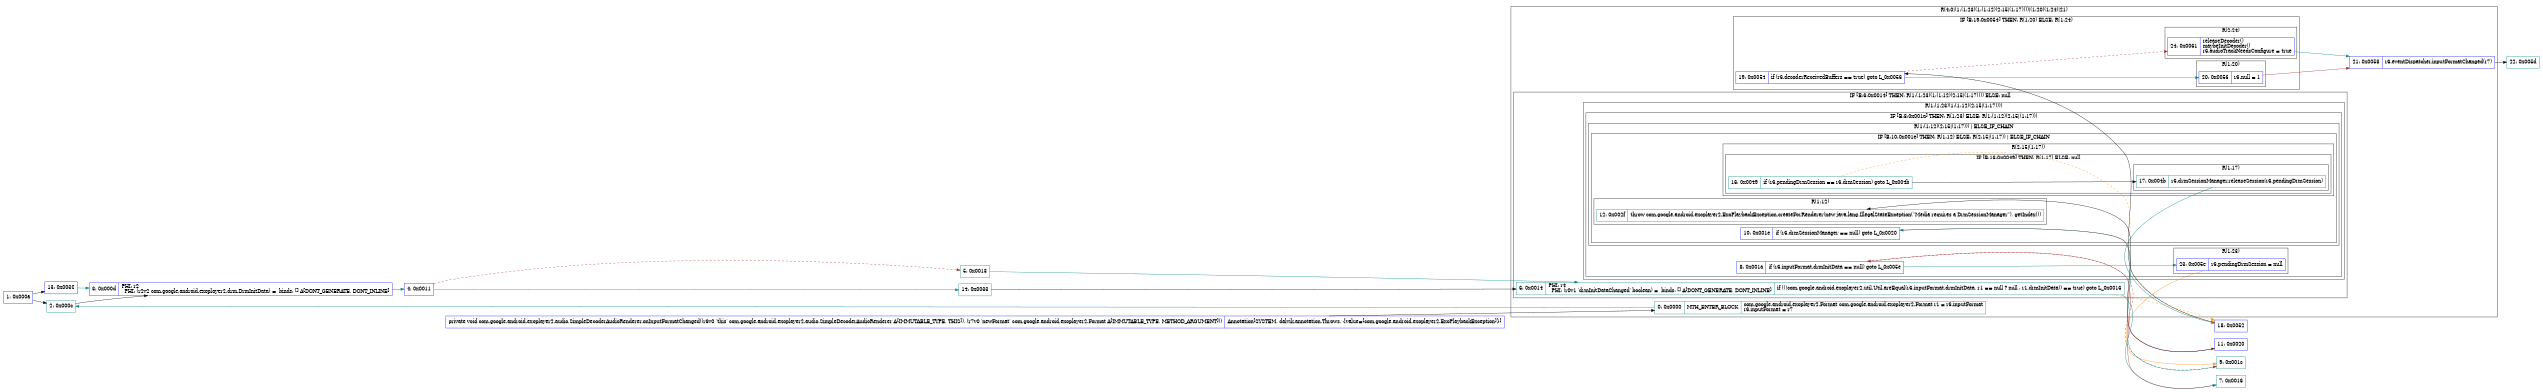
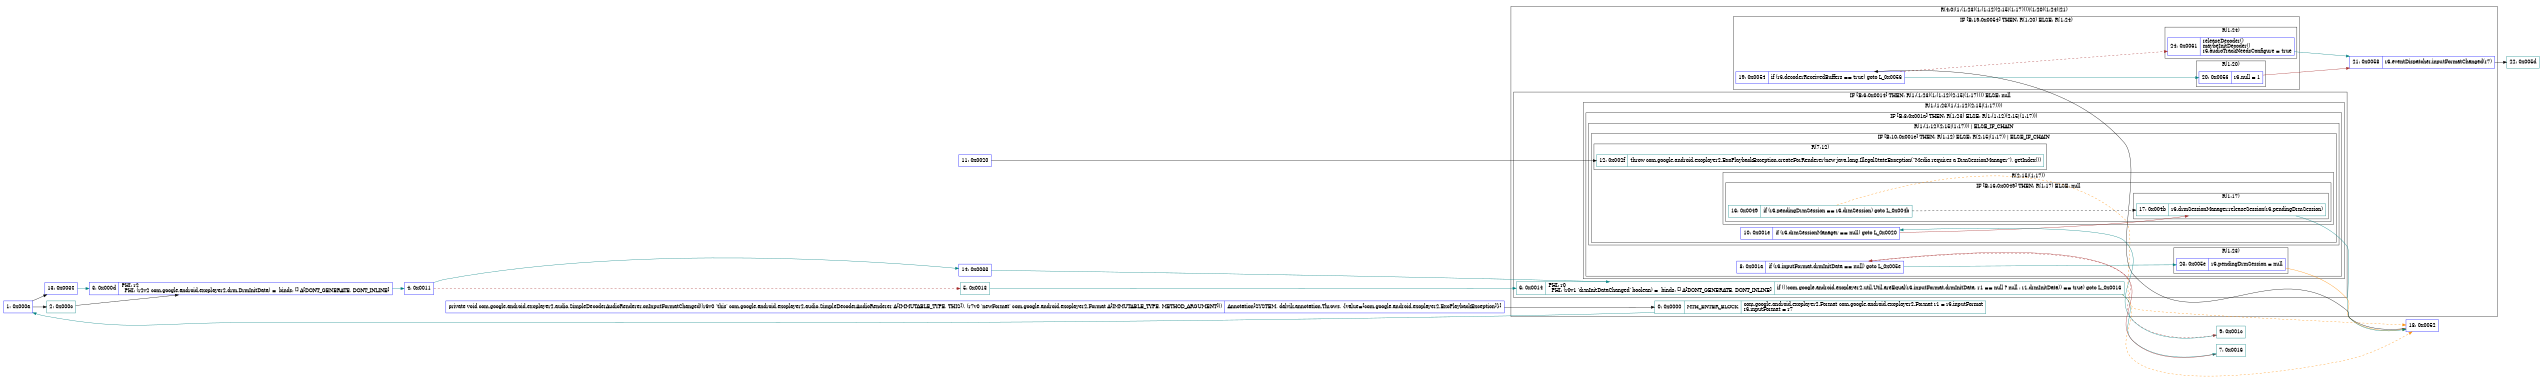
cluster "R(2:24)": label "R(2:24)" -> "R(1:24)"
edge "16: 0x0049" -> "17: 0x004b": style solid -> dashed
cluster "R(1:12)": label "R(1:12)" -> "R(7:12)"
edge "10: 0x001e" -> "11: 0x0020": now "10: 0x001e" -> "17: 0x004b"
node "6: 0x0014": text "PHI: r4" -> "PHI: r0"
edge "14: 0x0033" -> "6: 0x0014": color black -> teal
node "14: 0x0033": color teal -> blue
edge "0: 0x0000" -> "2: 0x000c": now "0: 0x0000" -> "1: 0x000a"
edge "23: 0x005e" -> "9: 0x001c": now "23: 0x005e" -> "18: 0x0052"
